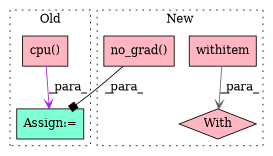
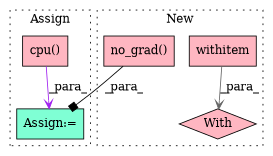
cluster "Old": label "Old" -> "Assign"
